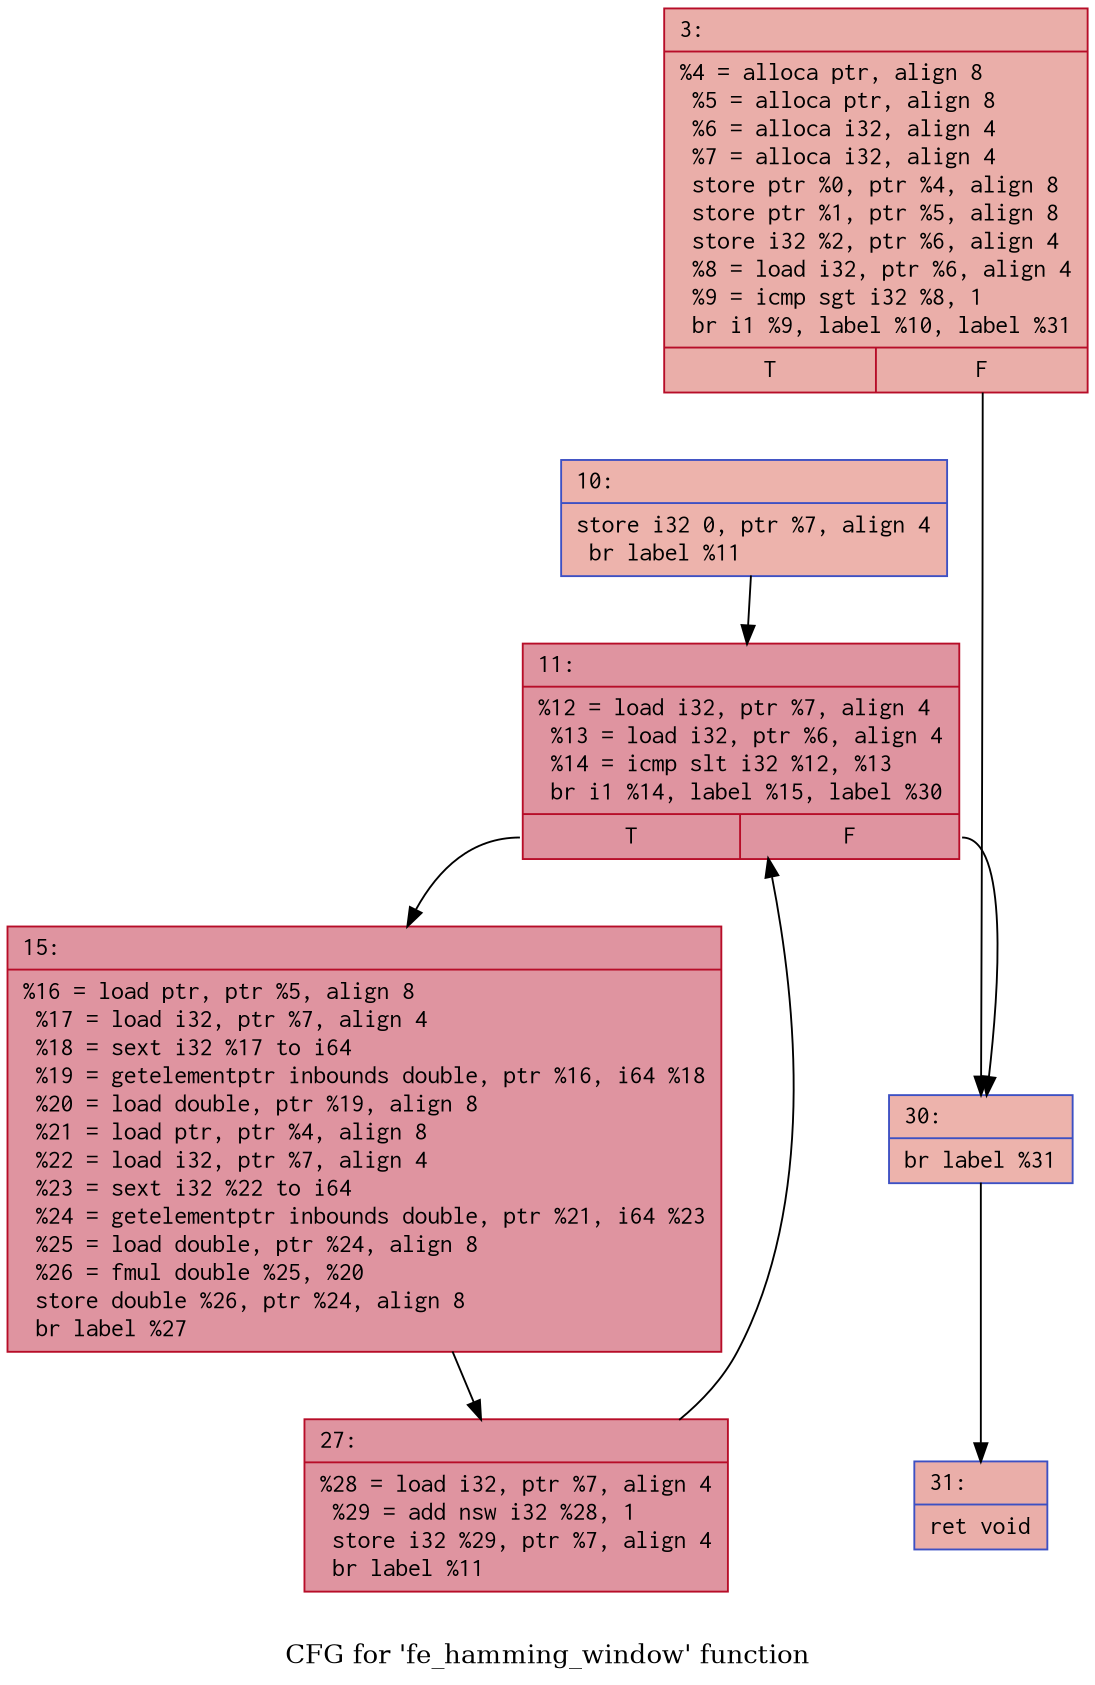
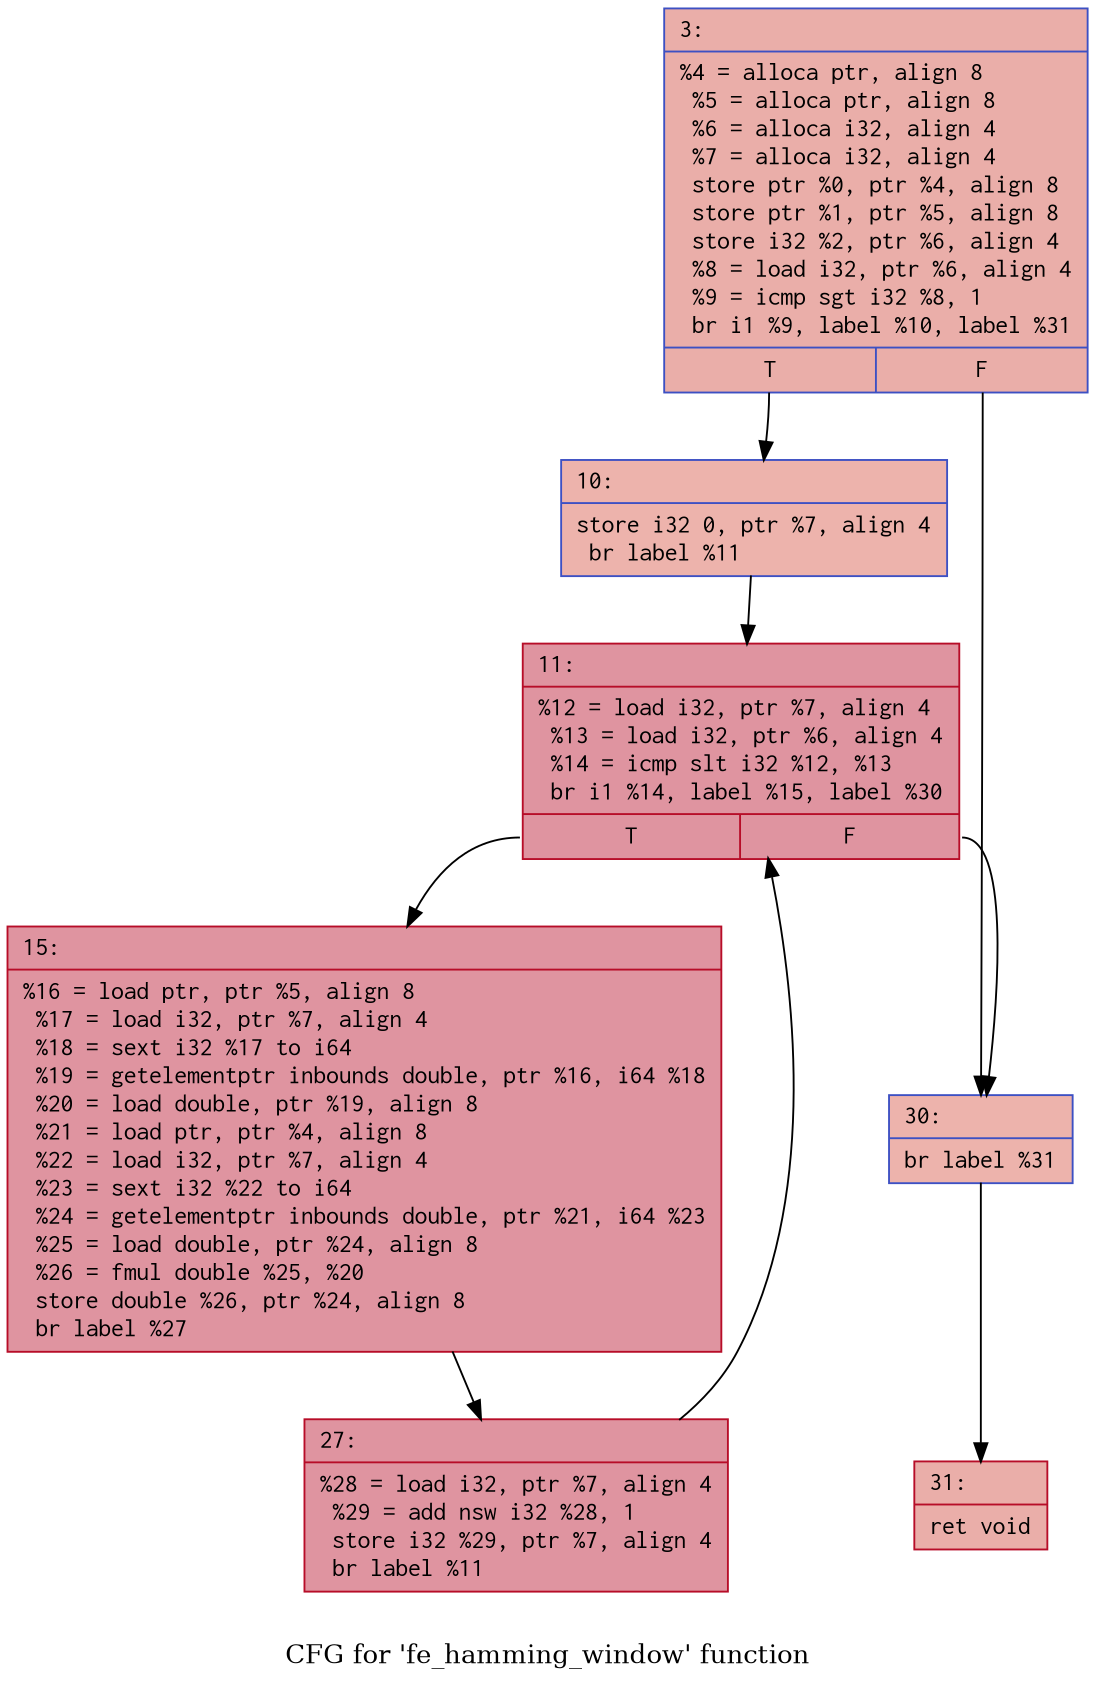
node "3:": color #b70d28ff -> #3d50c3ff
edge "3:" -> "10:": added
node "31:": color #3d50c3ff -> #b70d28ff
